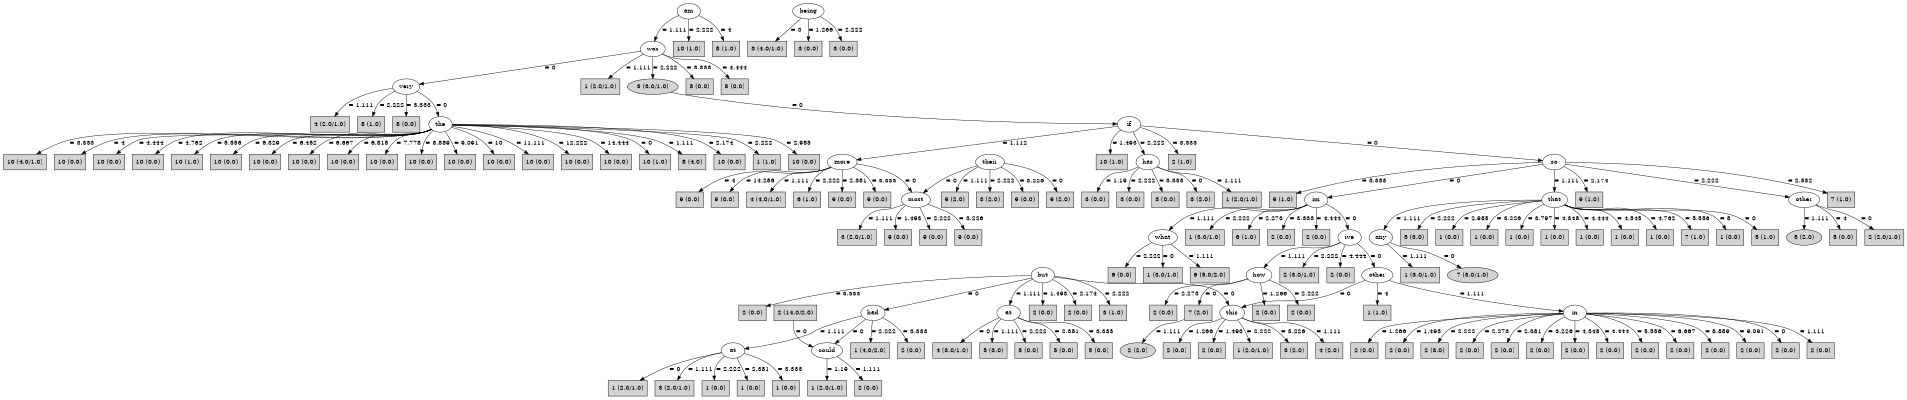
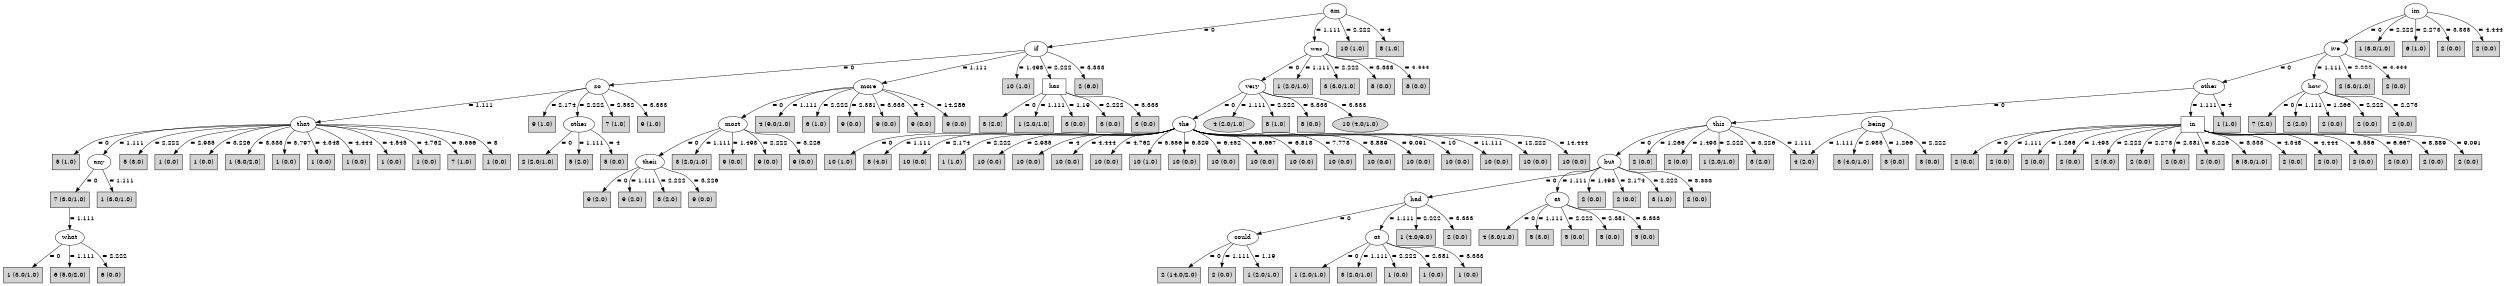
edge "being" -> "3 (4.0/1.0)": label "= 0" -> "= 2.985"
node "3 (3.0/1.0)": shape ellipse -> box
edge "3 (3.0/1.0)" -> "if": now "am" -> "if"
node "4 (2.0/1.0)": shape box -> ellipse
edge "the" -> "10 (4.0/1.0)": now "very" -> "10 (4.0/1.0)"
edge "being" -> "4 (2.0)": added, label "= 1.111"
edge "if" -> "more": label "= 1.112" -> "= 1.111"
node "10 (4.0/1.0)": shape box -> ellipse
node "1 (5.0/2.0)": added
node "has": shape ellipse -> box
node "2 (1.0)": label "2 (1.0)" -> "2 (6.0)"
node "6 (3.0/1.0)": added
edge "their" -> "most": reversed
edge "so" -> "im": removed, label "= 0"
node "4 (4.0/1.0)": label "4 (4.0/1.0)" -> "4 (9.0/1.0)"
edge "im" -> "what": now "7 (3.0/1.0)" -> "what"
node "5 (2.0)": shape ellipse -> box
node "7 (3.0/1.0)": shape ellipse -> box
edge "but" -> "this": reversed
node "in": shape ellipse -> box
edge "7 (2.0)" -> "2 (2.0)": now "how" -> "2 (2.0)"
edge "2 (14.0/2.0)" -> "could": reversed
node "1 (4.0/2.0)": label "1 (4.0/2.0)" -> "1 (4.0/9.0)"
node "2 (2.0)": shape ellipse -> box
